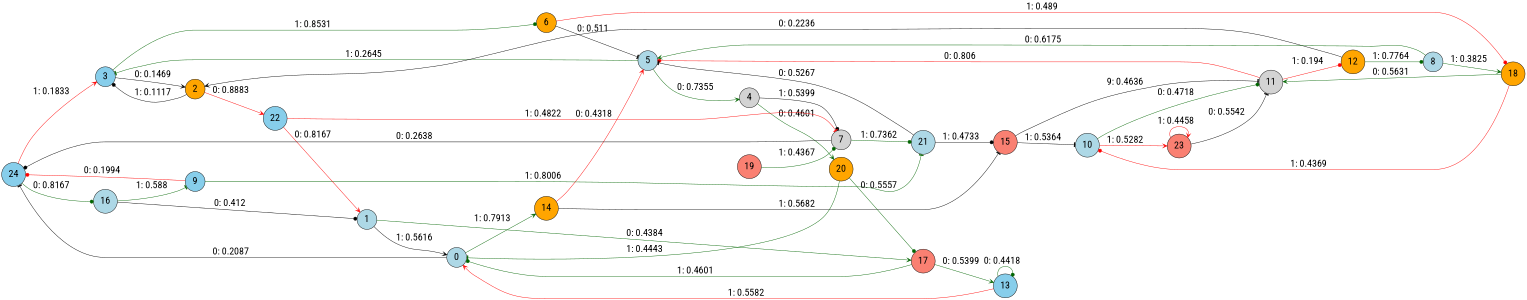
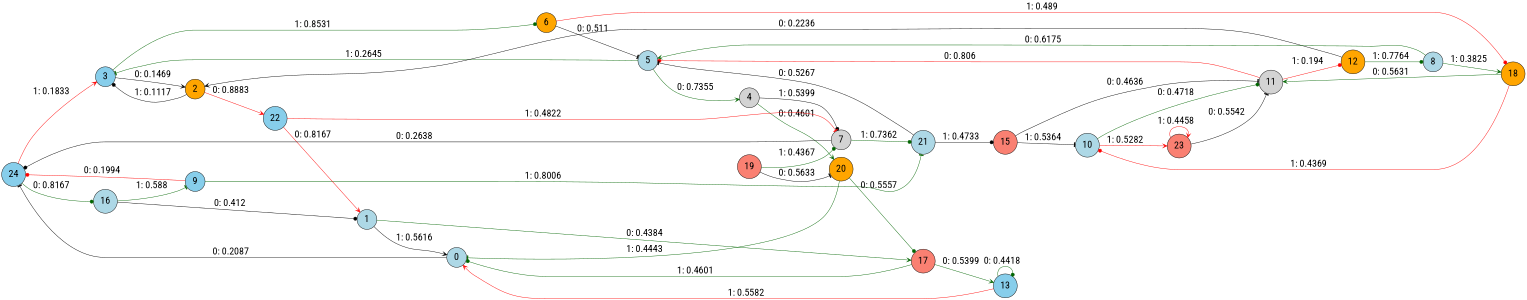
edge "15" -> "11": label "9: 0.4636   " -> "0: 0.4636   "
edge "19" -> "20": added, label "0: 0.5633"
node "14": removed
